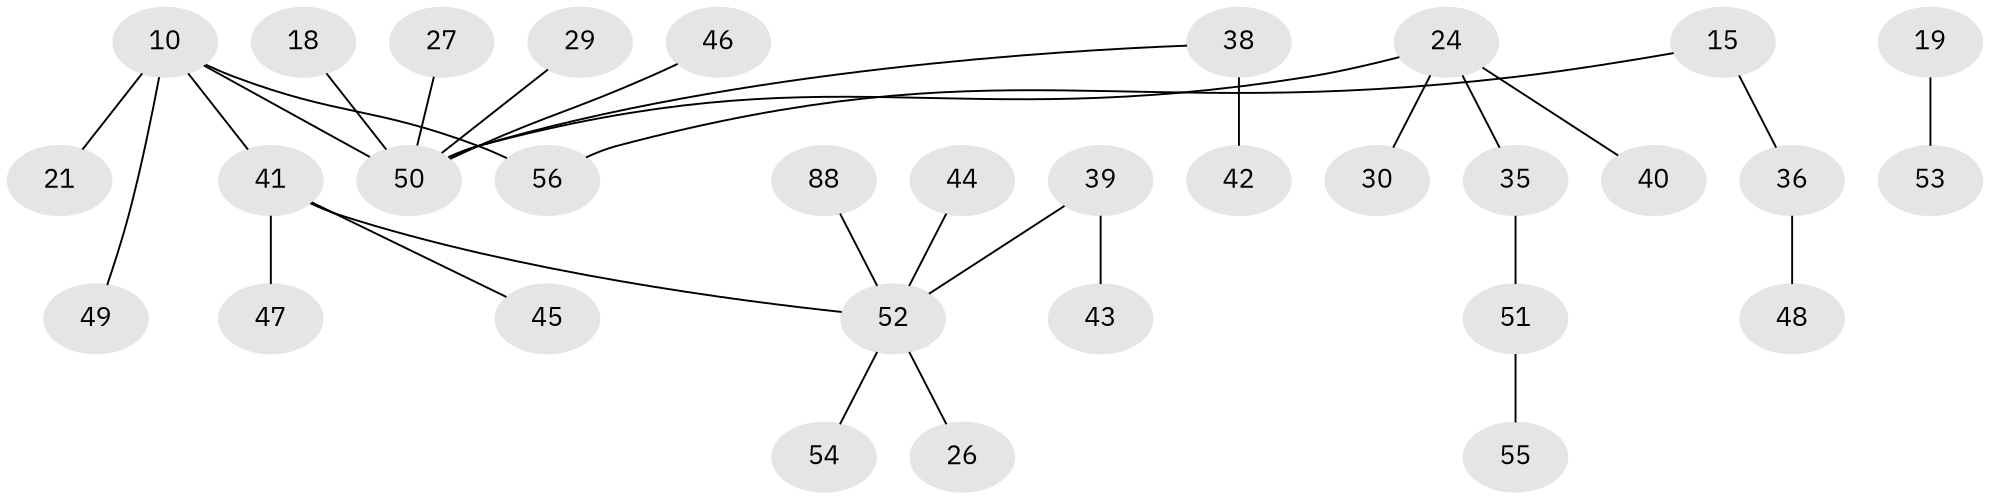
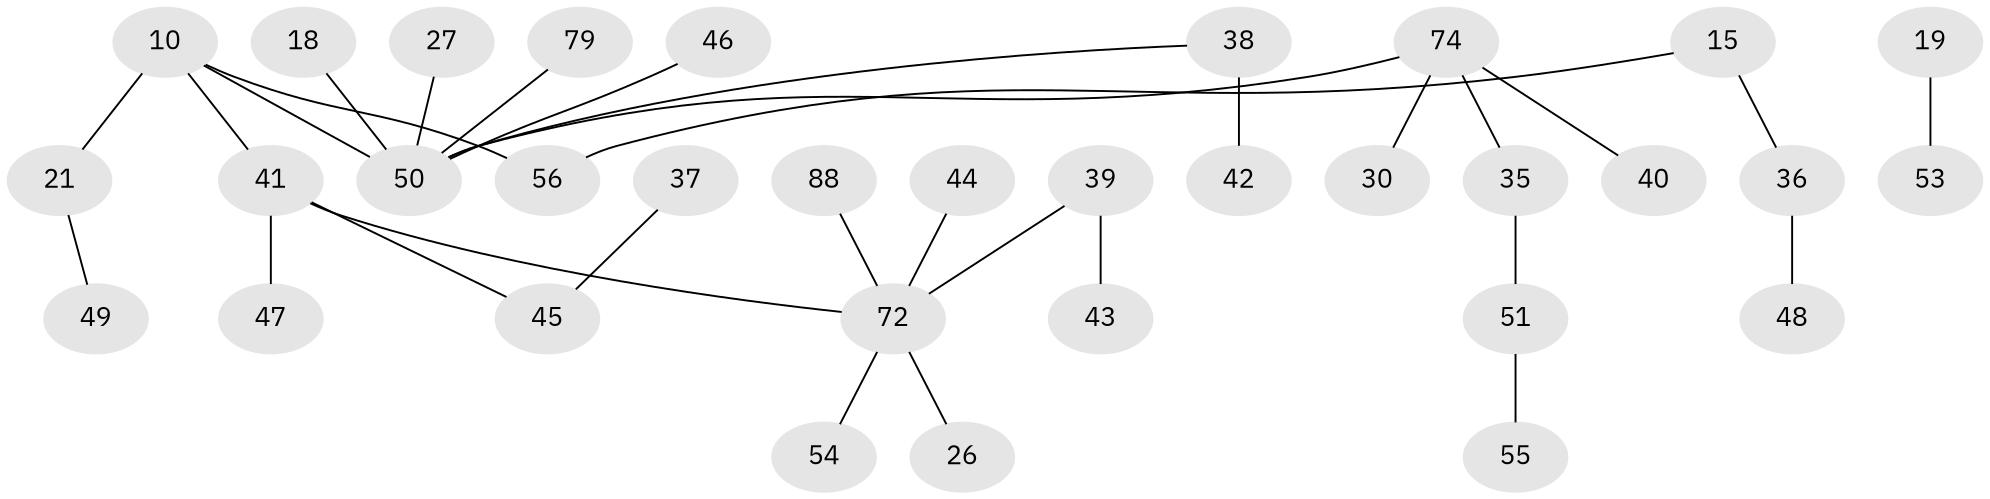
node "29": label "29" -> "79"
node "24": label "24" -> "74"
node "37": added
edge "10" -- "49": now "21" -- "49"
node "52": label "52" -> "72"
